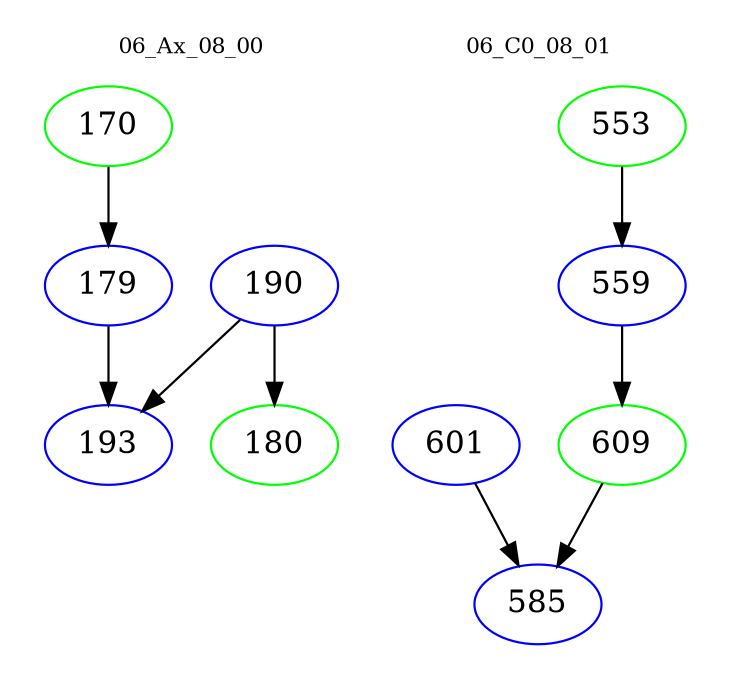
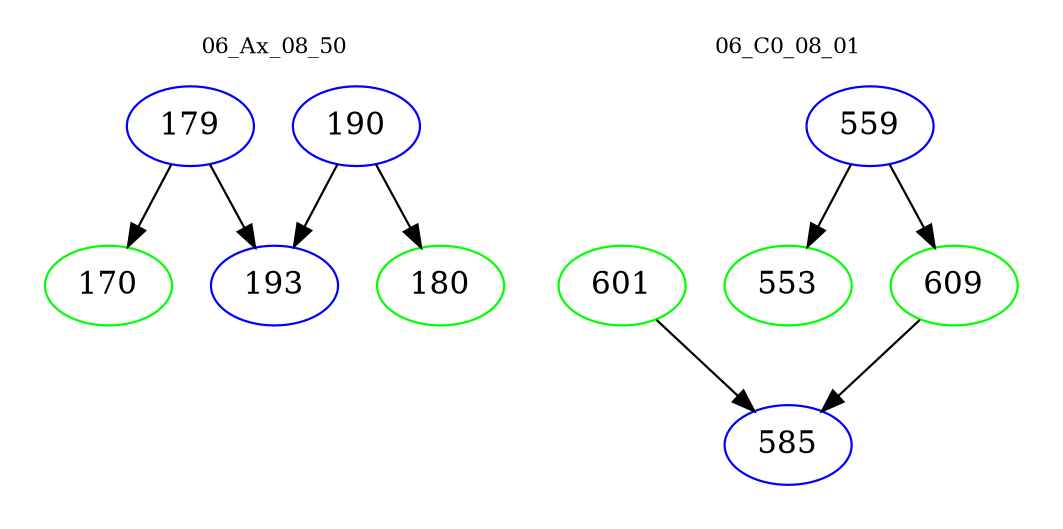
cluster "06_Ax_08_00": label "06_Ax_08_00" -> "06_Ax_08_50"
edge "170" -> "179": reversed
edge "553" -> "559": reversed
node "601": color blue -> green
